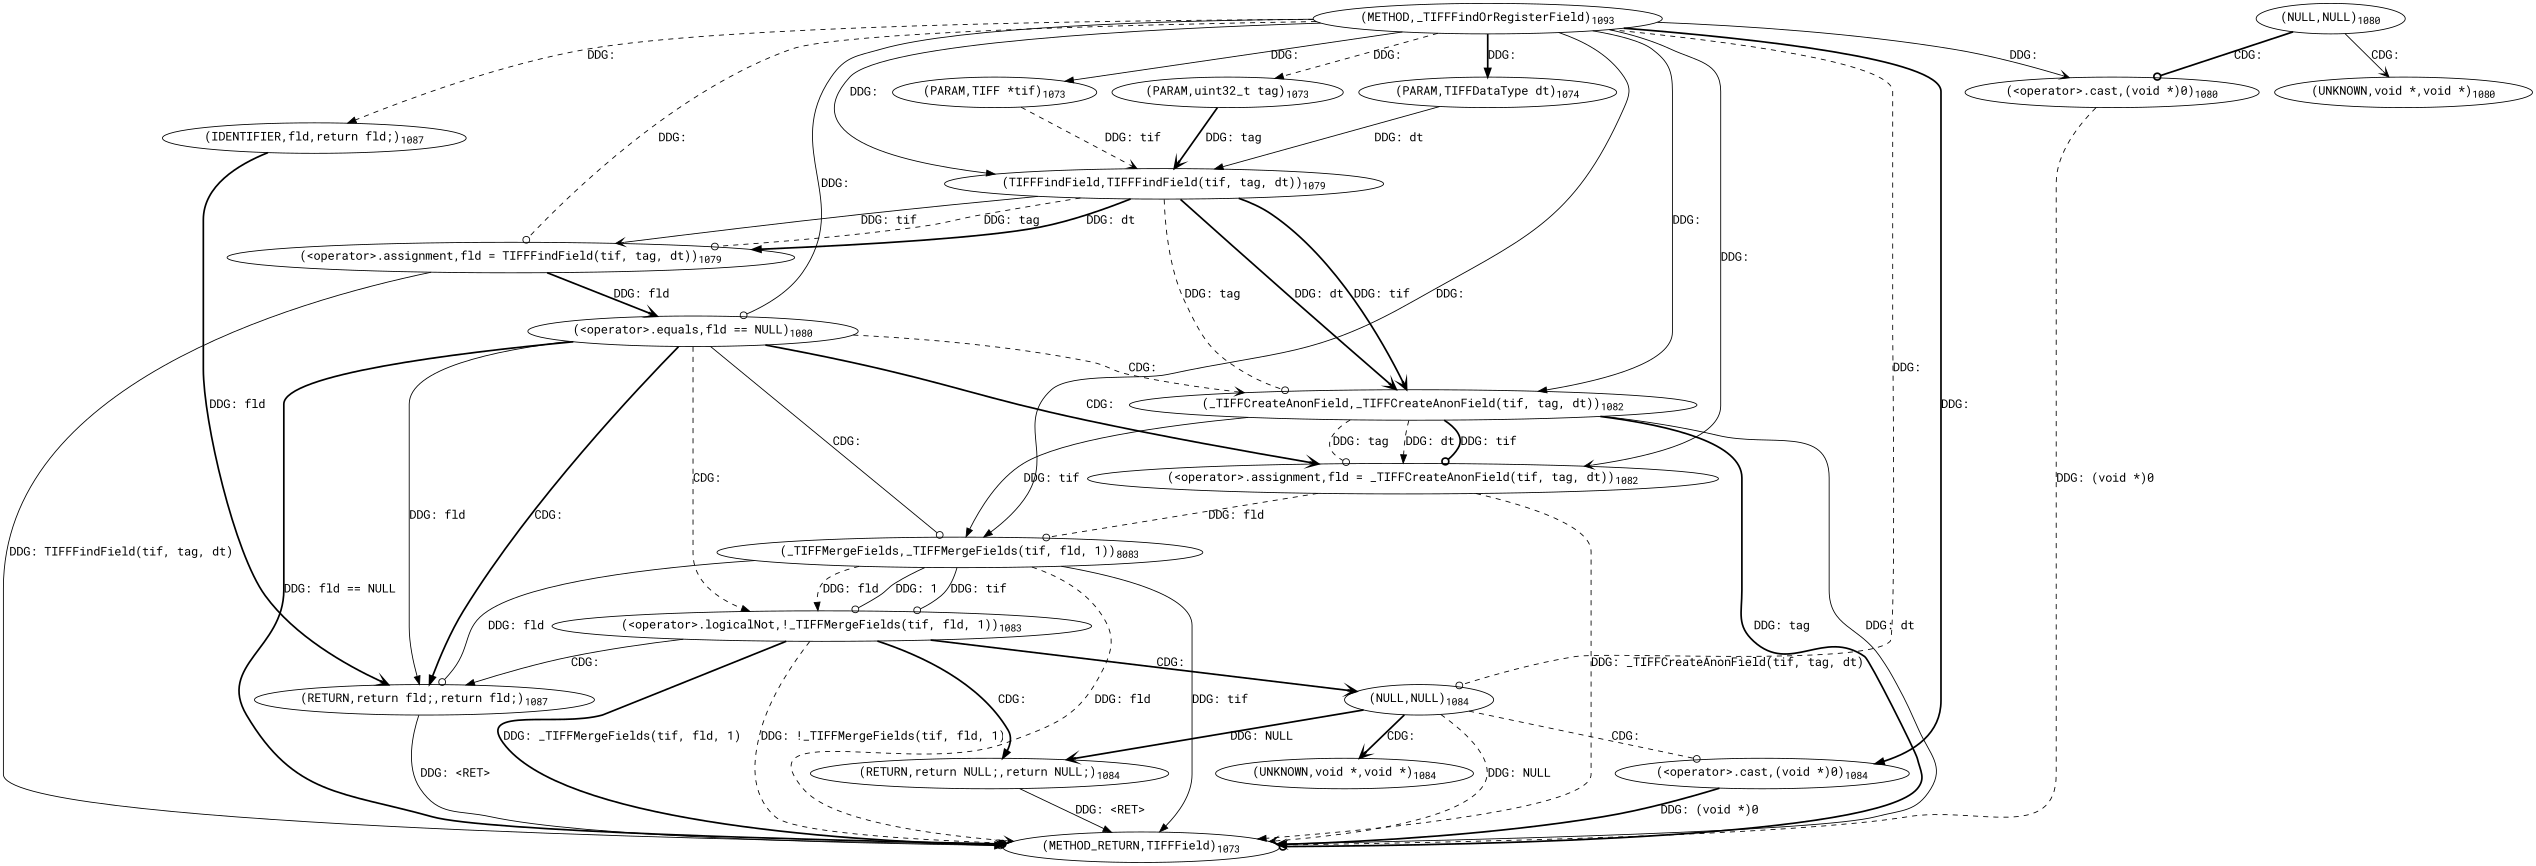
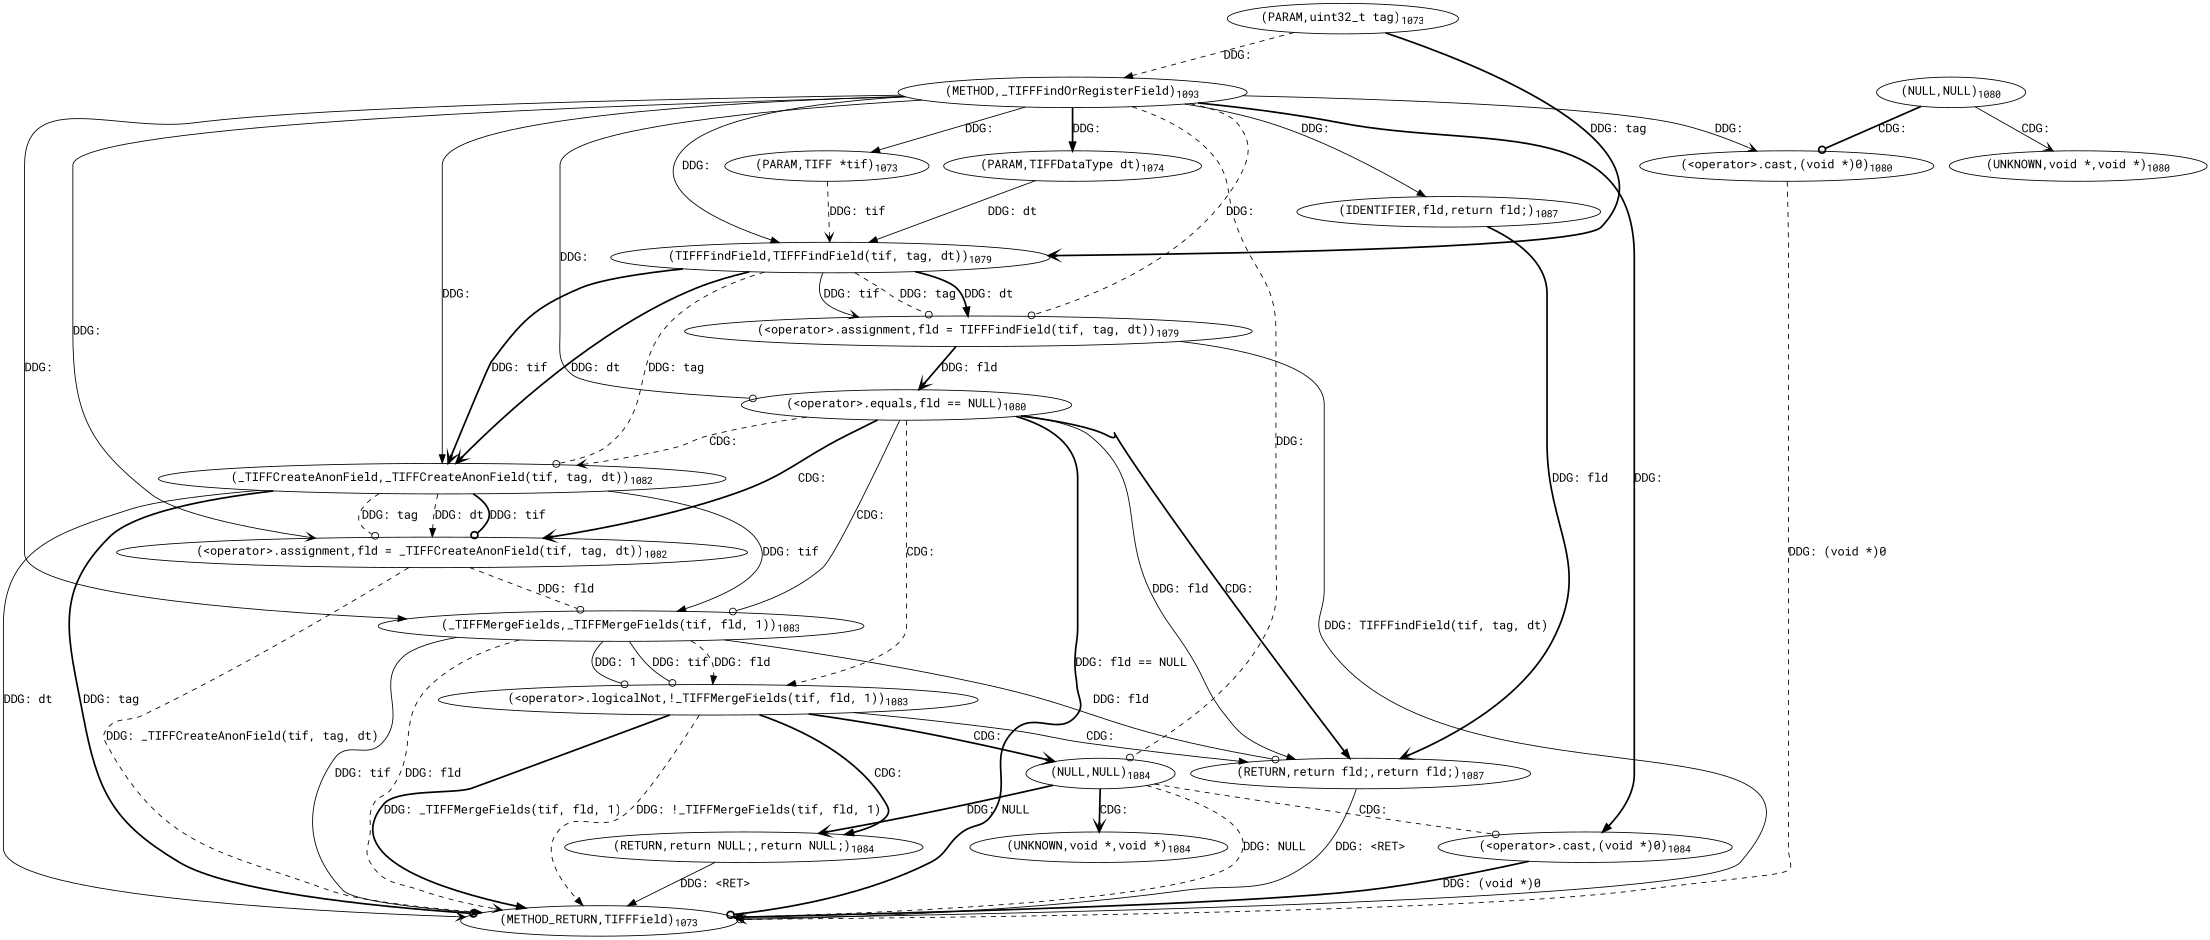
edge "(METHOD,_TIFFFindOrRegisterField)" -> "(IDENTIFIER,fld,return fld;)": style dashed -> solid
edge "(METHOD,_TIFFFindOrRegisterField)" -> "(PARAM,uint32_t tag)": reversed
node "(_TIFFMergeFields,_TIFFMergeFields(tif, fld, 1))": text "8083" -> "1083"
